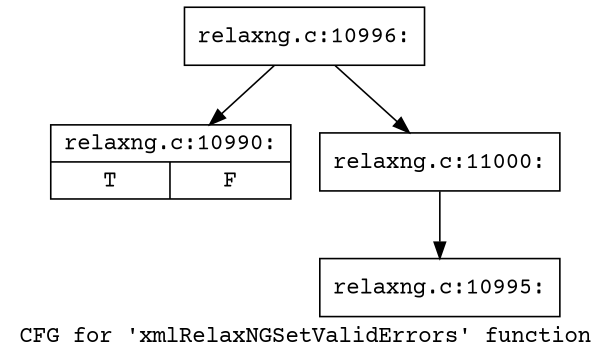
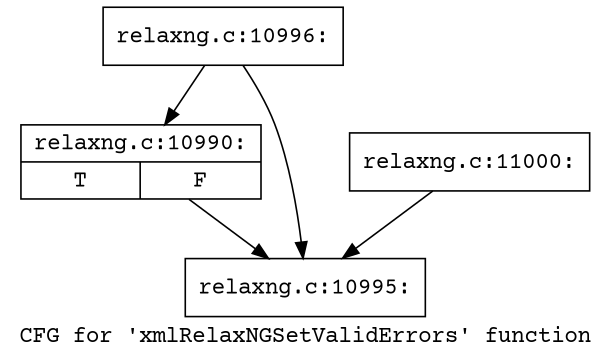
edge "relaxng.c:10996:" -> "relaxng.c:11000:": now "relaxng.c:10996:" -> "relaxng.c:10995:"
edge "relaxng.c:10990:" -> "relaxng.c:10995:": added
